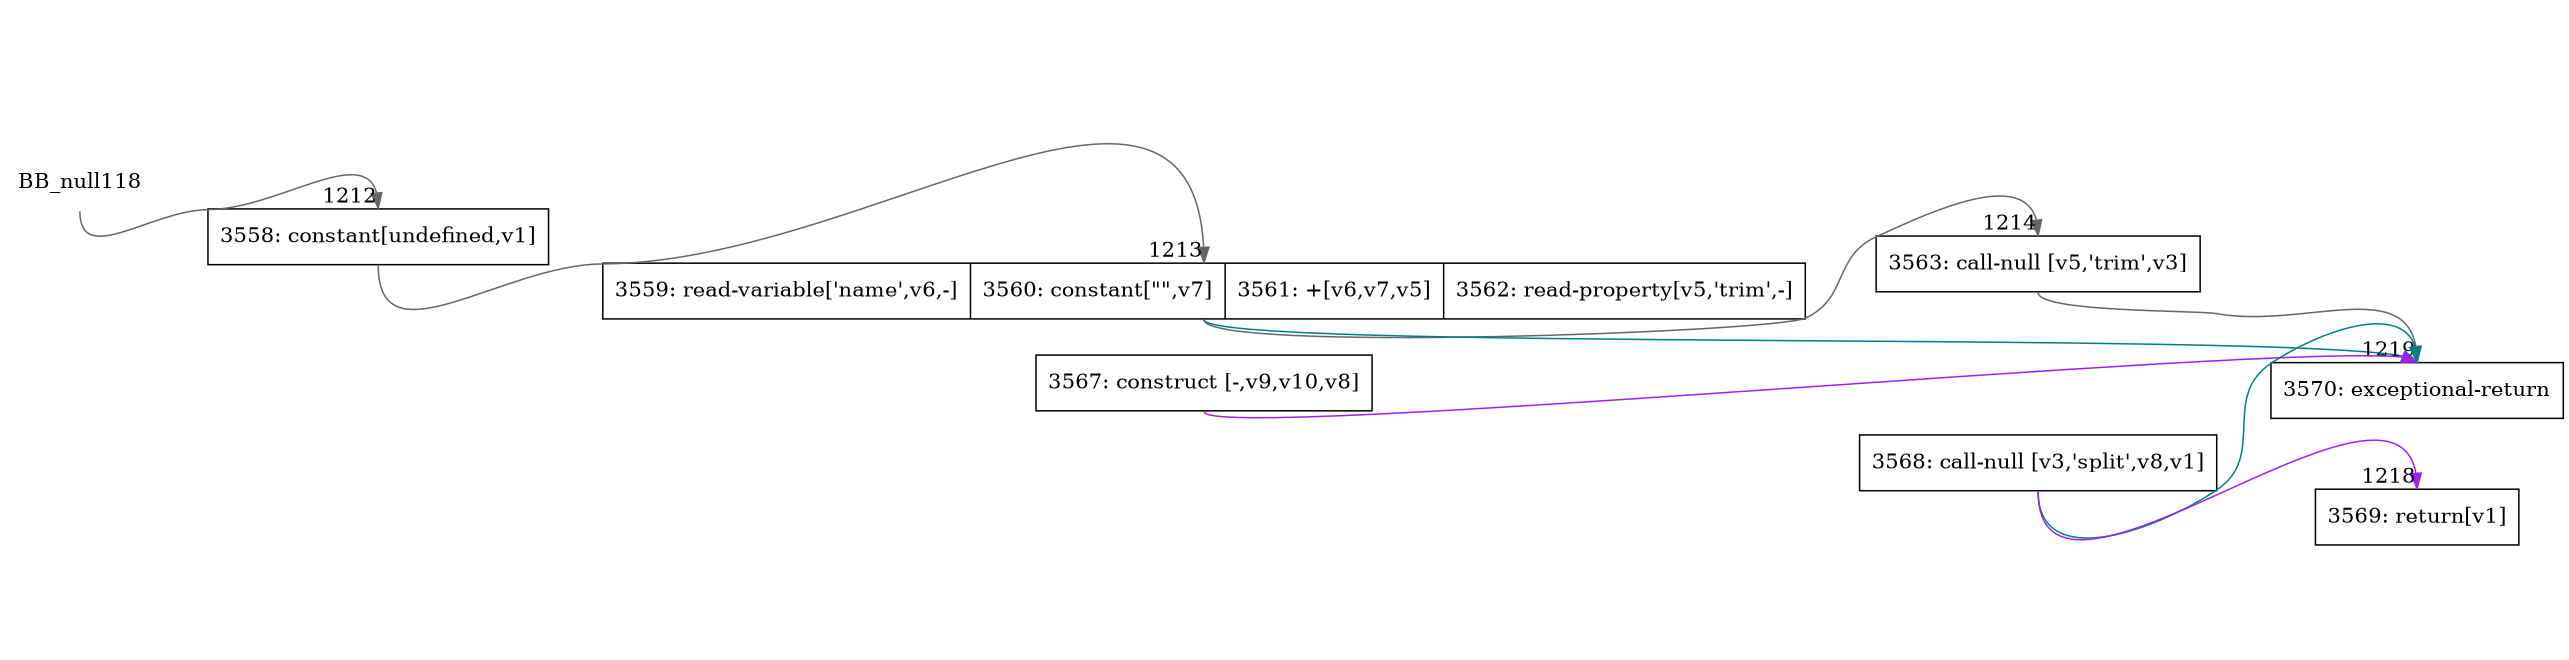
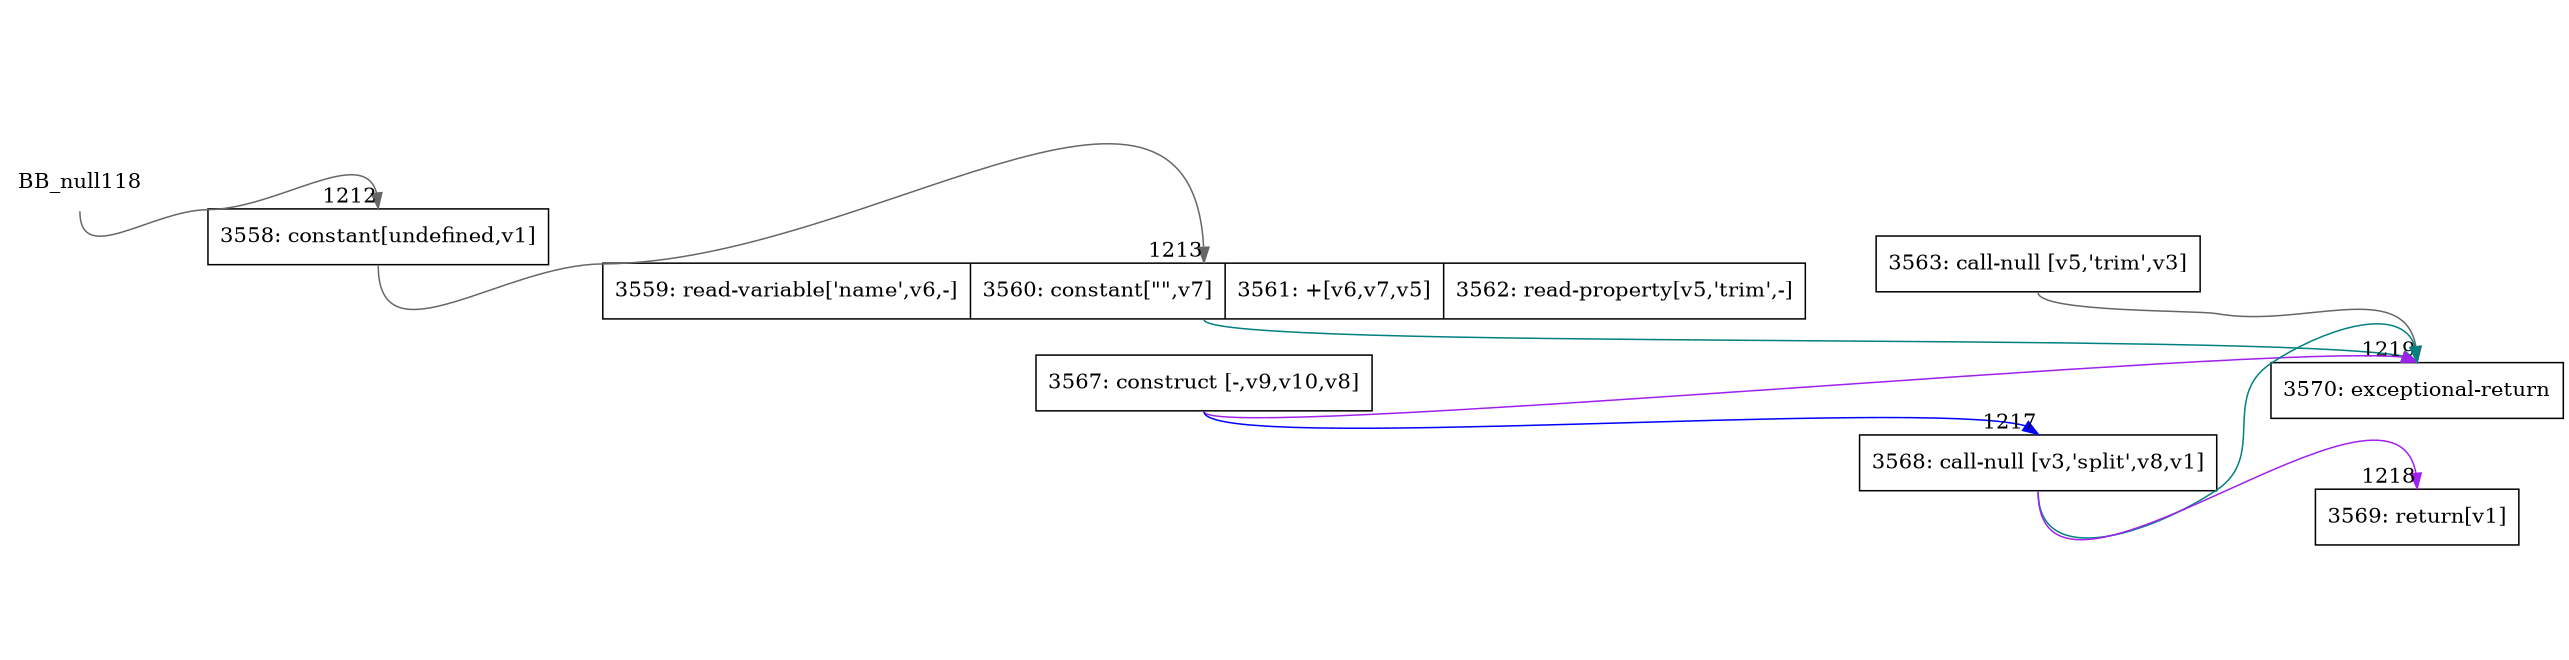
edge "3559: read-variable['name',v6,-]" -> "3563: call-null [v5,'trim',v3]": removed
edge "3567: construct [-,v9,v10,v8]" -> "3568: call-null [v3,'split',v8,v1]": added
